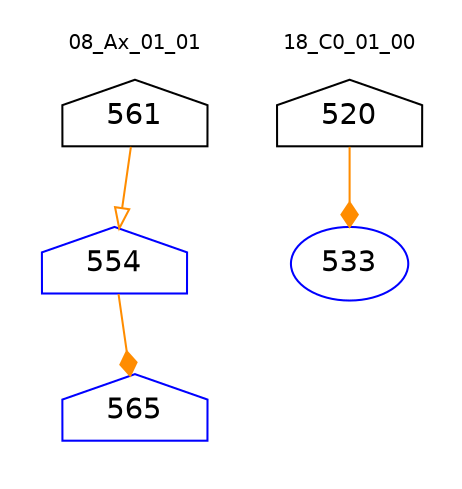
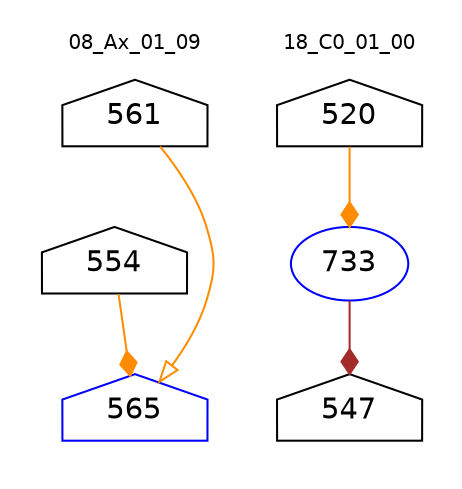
cluster "08_Ax_01_01": label "08_Ax_01_01" -> "08_Ax_01_09"
edge "561" -> "554": now "561" -> "565"
node "554": color blue -> black
node "533": label "533" -> "733"
node "547": added
